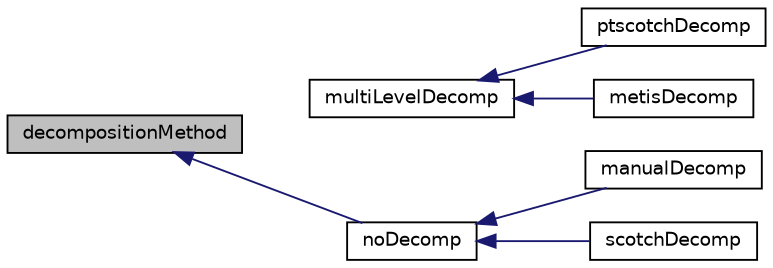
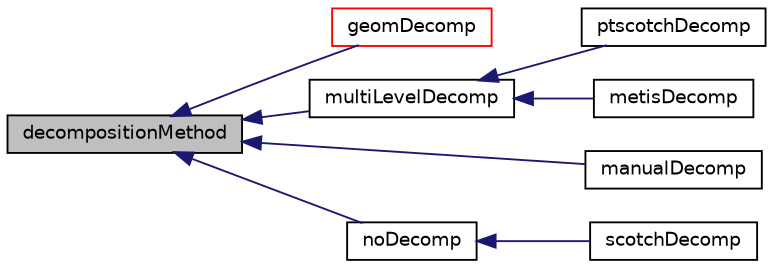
node "geomDecomp": added
edge "multiLevelDecomp" -> "decompositionMethod": added
edge "manualDecomp" -> "noDecomp": now "manualDecomp" -> "decompositionMethod"
